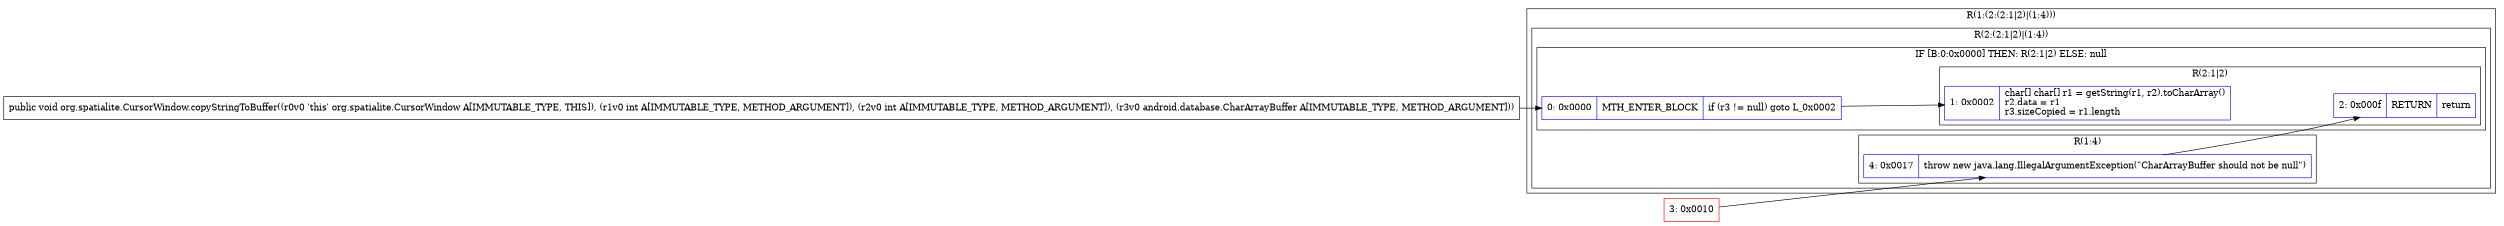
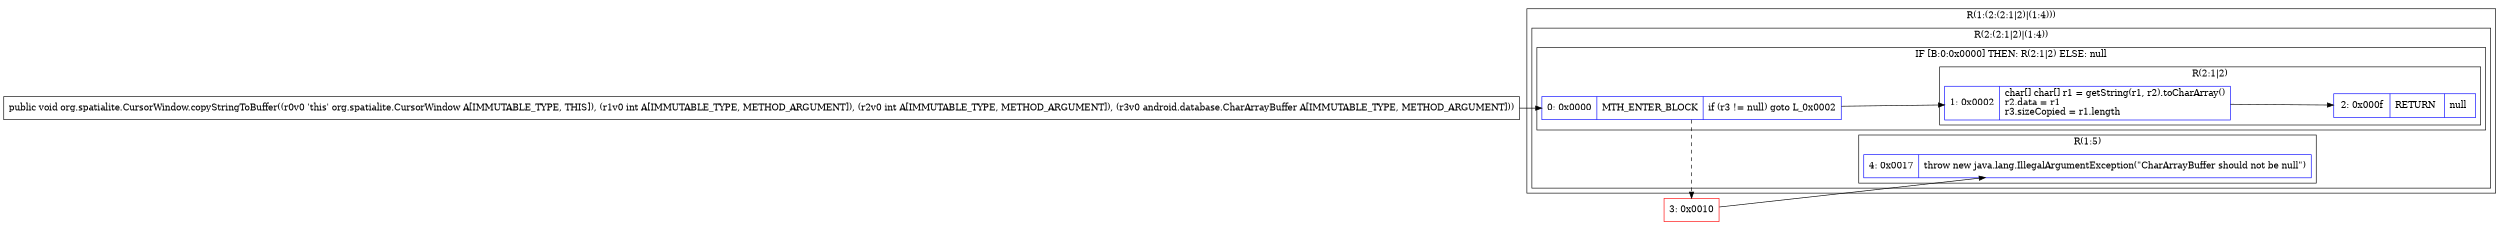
node "2: 0x000f": text "return" -> "null"
edge "4: 0x0017" -> "2: 0x000f": now "1: 0x0002" -> "2: 0x000f"
cluster "R(1:4)": label "R(1:4)" -> "R(1:5)"
edge "0: 0x0000" -> "3: 0x0010": added
